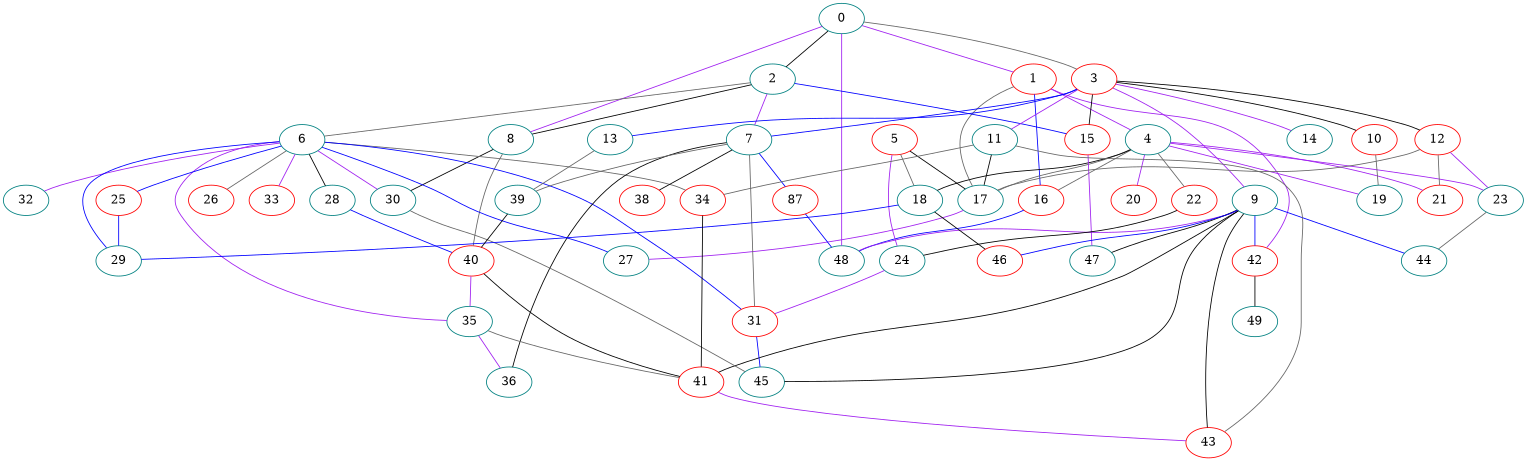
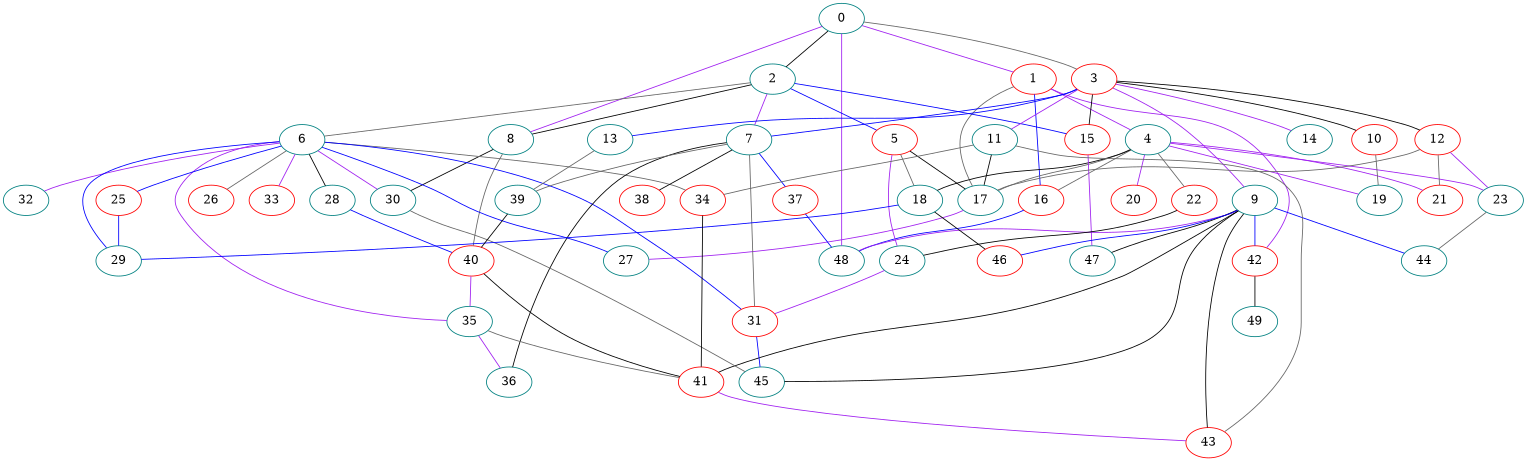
edge "2" -- "5": added
node "87": label "87" -> "37"
